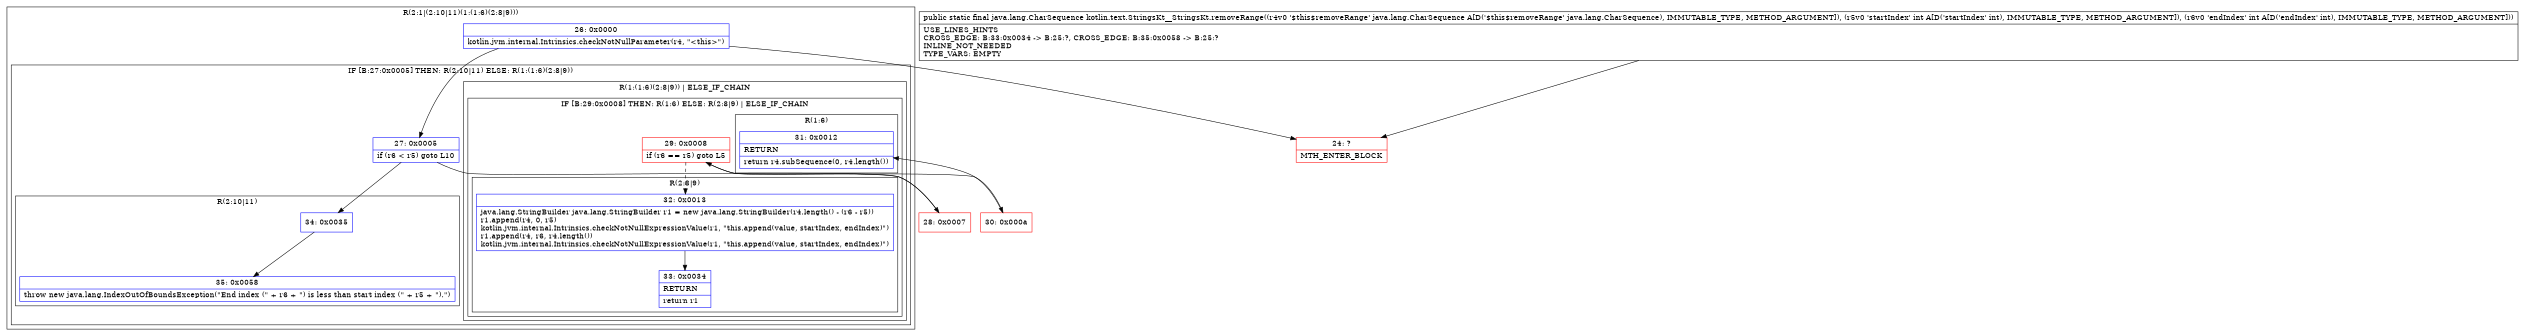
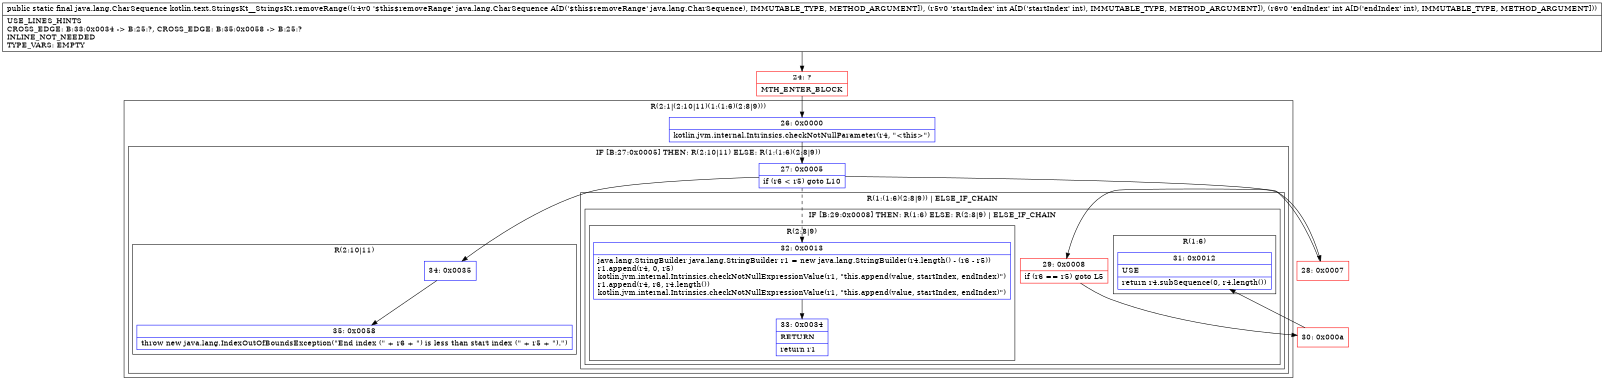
edge "26: 0x0000" -> "24: ?": reversed
node "31: 0x0012": text "RETURN" -> "USE"
edge "29: 0x0008" -> "32: 0x0013": now "27: 0x0005" -> "32: 0x0013"
